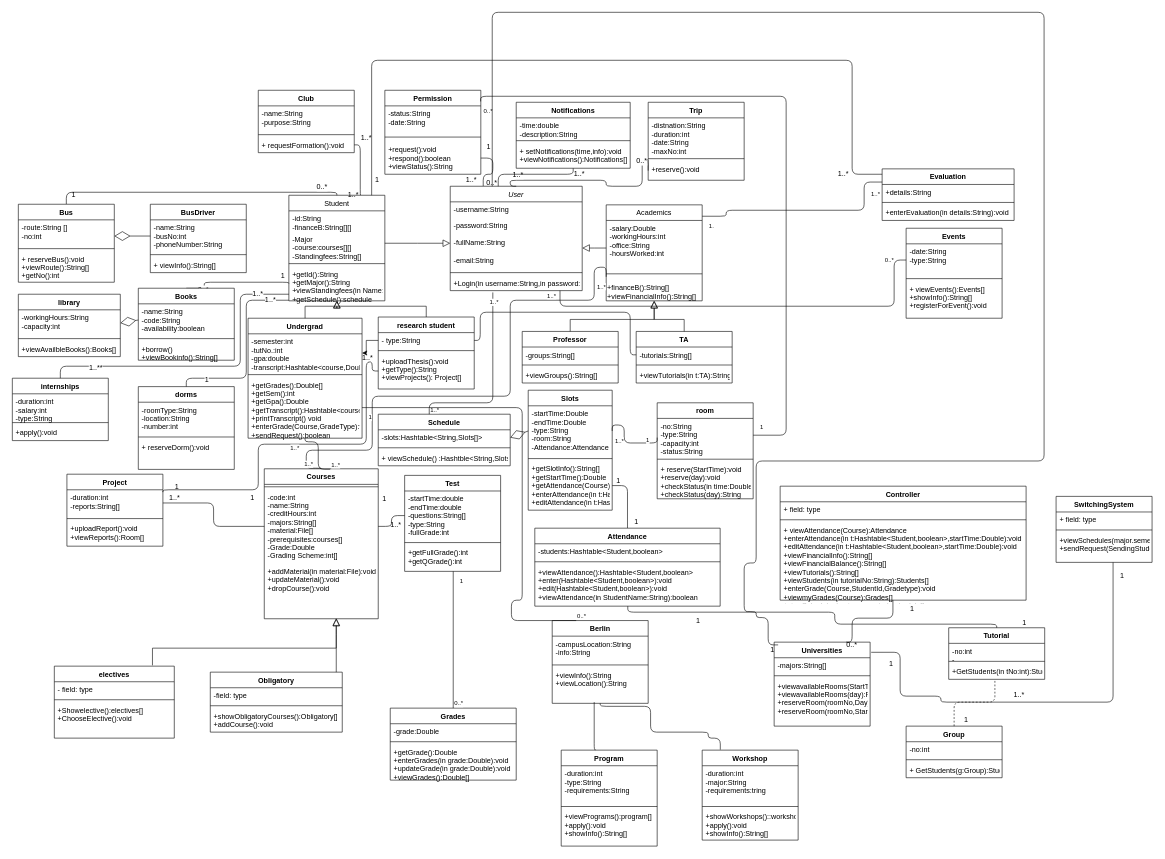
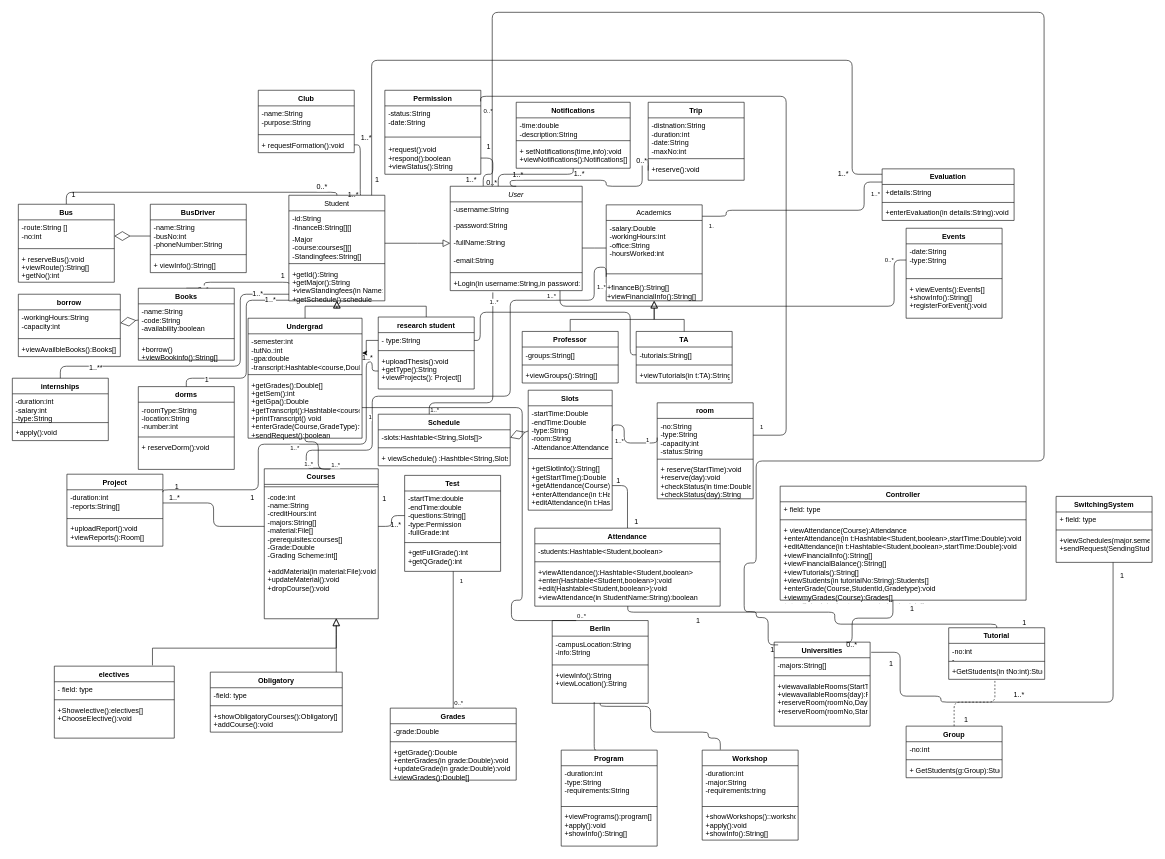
edge "Academics" -> "User": arrowhead block -> none
node "library": label "library" -> "borrow"
node "-startTime:double -endTime:double -questions:String[] -type:String -fullGrade:int": label "-startTime:double -endTime:double -questions:String[] -type:String -fullGrade:int" -> "-startTime:double -endTime:double -questions:String[] -type:Permission -fullGrade:int"
